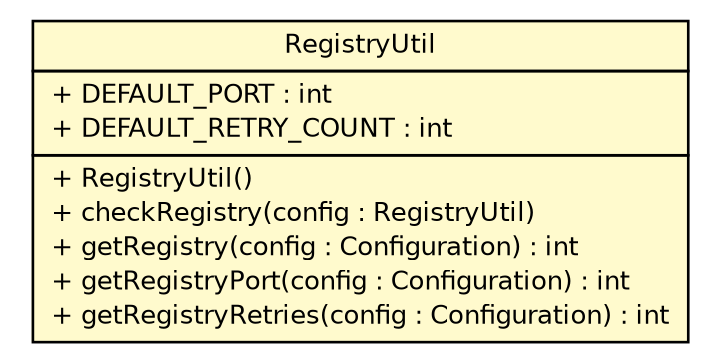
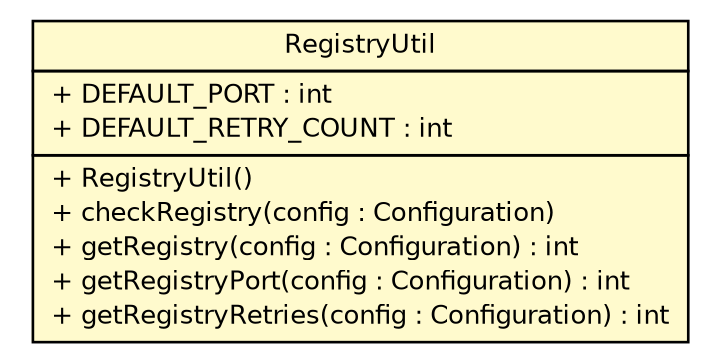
node "RegistryUtil": text "+ checkRegistry(config : RegistryUtil)" -> "+ checkRegistry(config : Configuration)"
